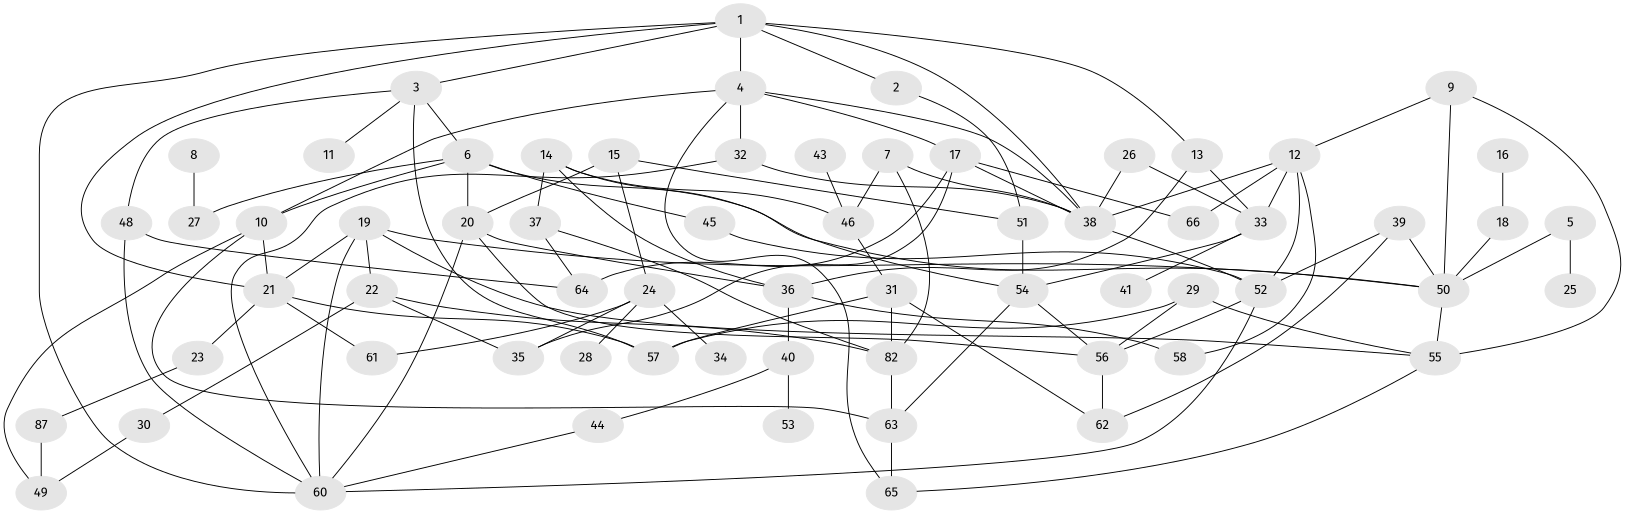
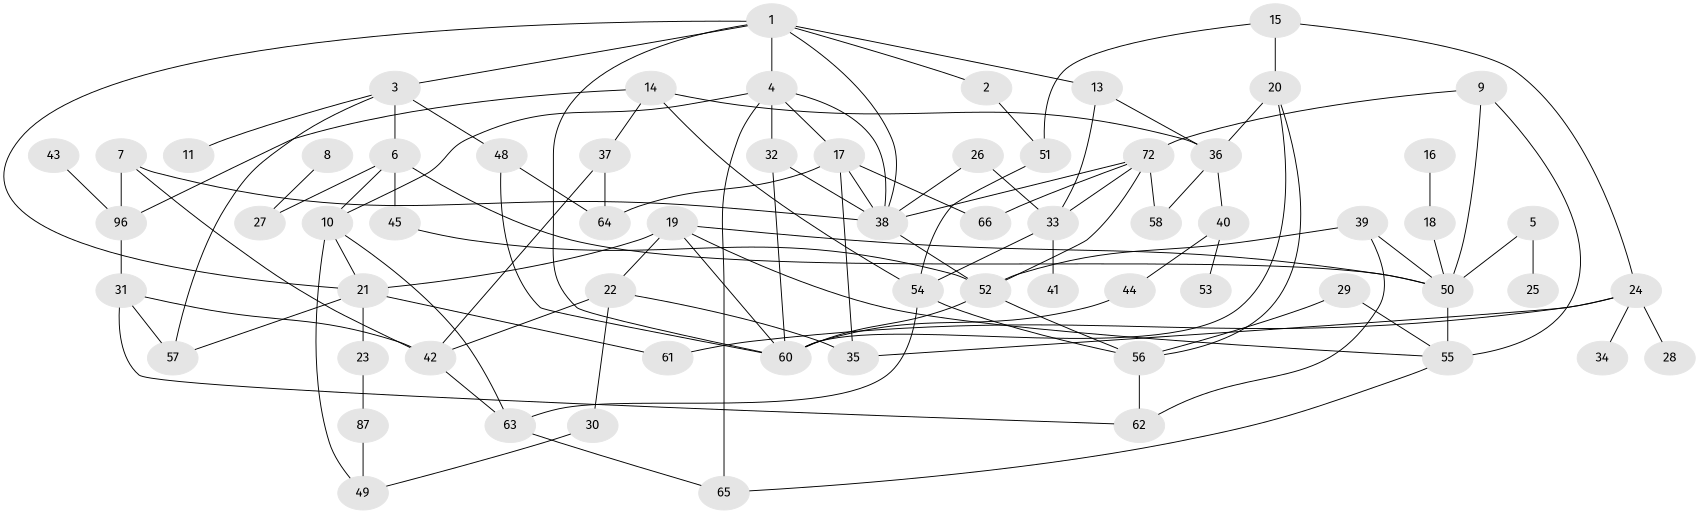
node "12": label "12" -> "72"
edge "6" -- "20": removed
node "46": label "46" -> "96"
edge "29" -- "57": removed
node "82": label "82" -> "42"
